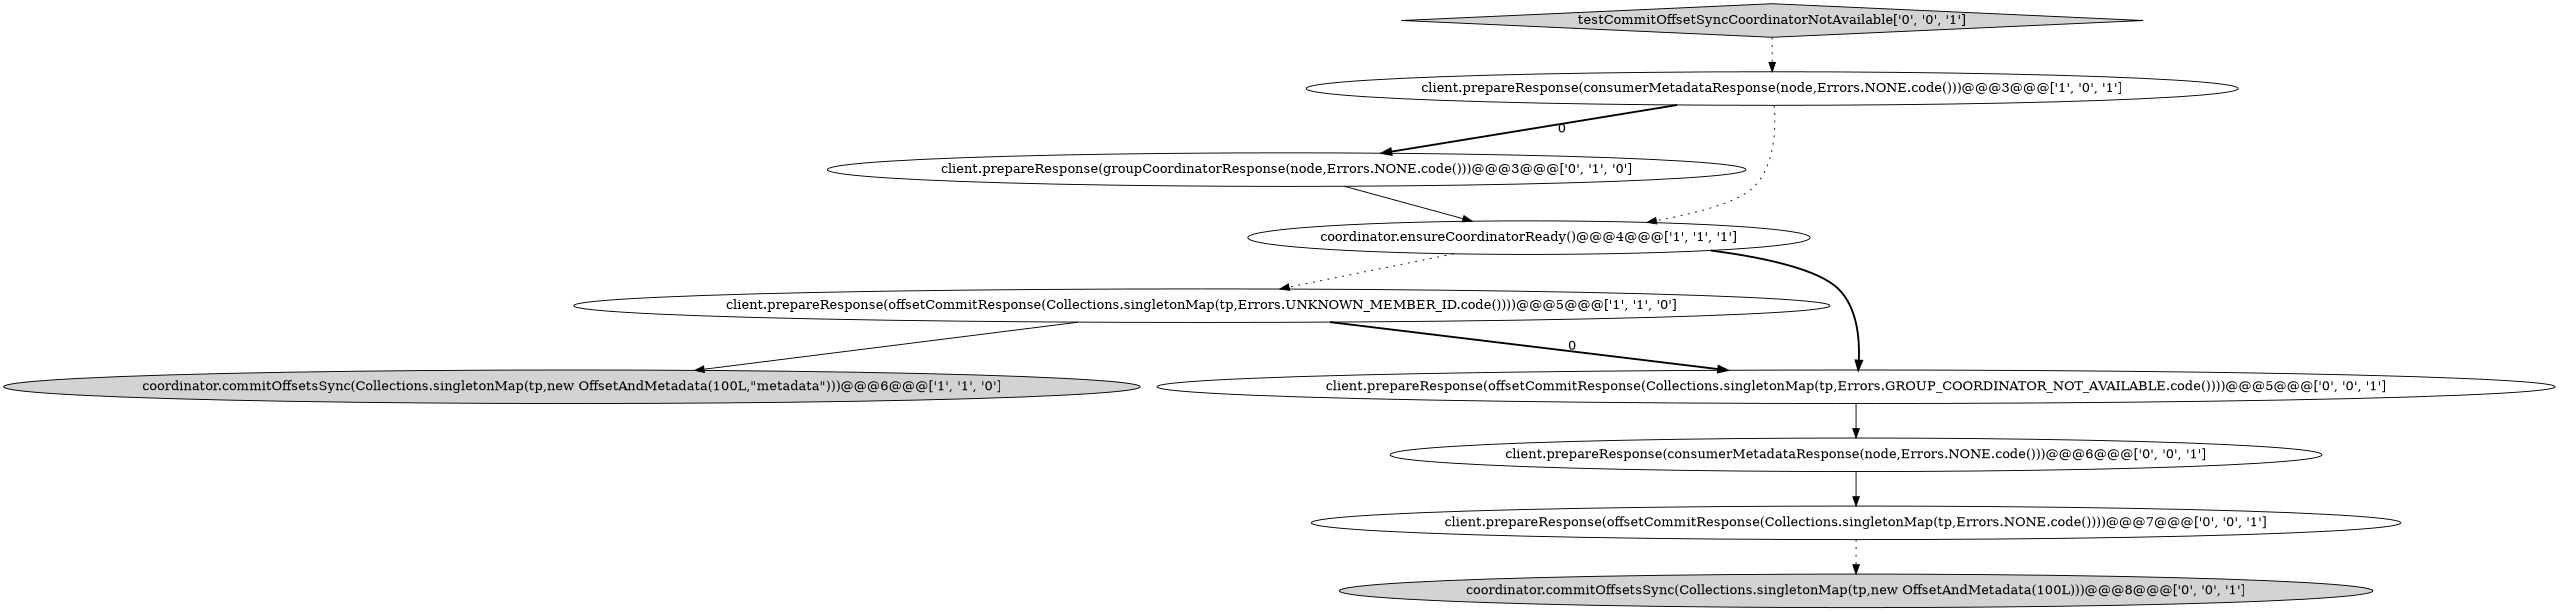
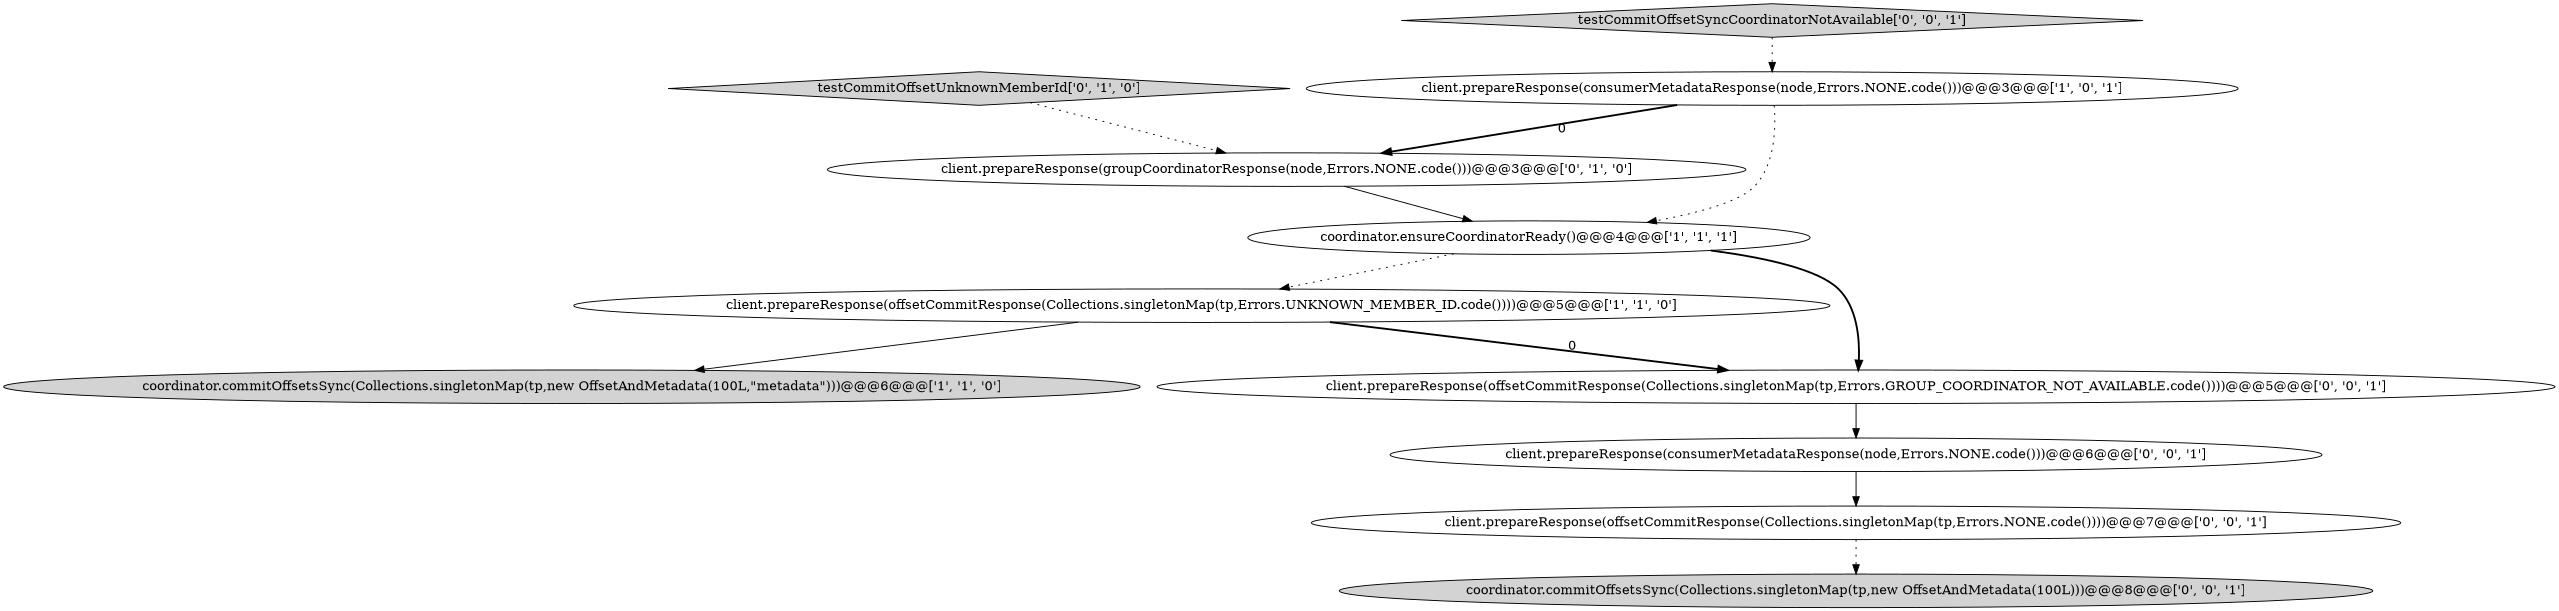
node "testCommitOffsetUnknownMemberId['0', '1', '0']": added
